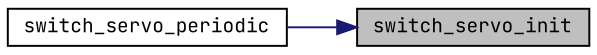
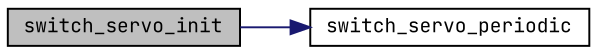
edge "switch_servo_periodic" -> "switch_servo_init": reversed
